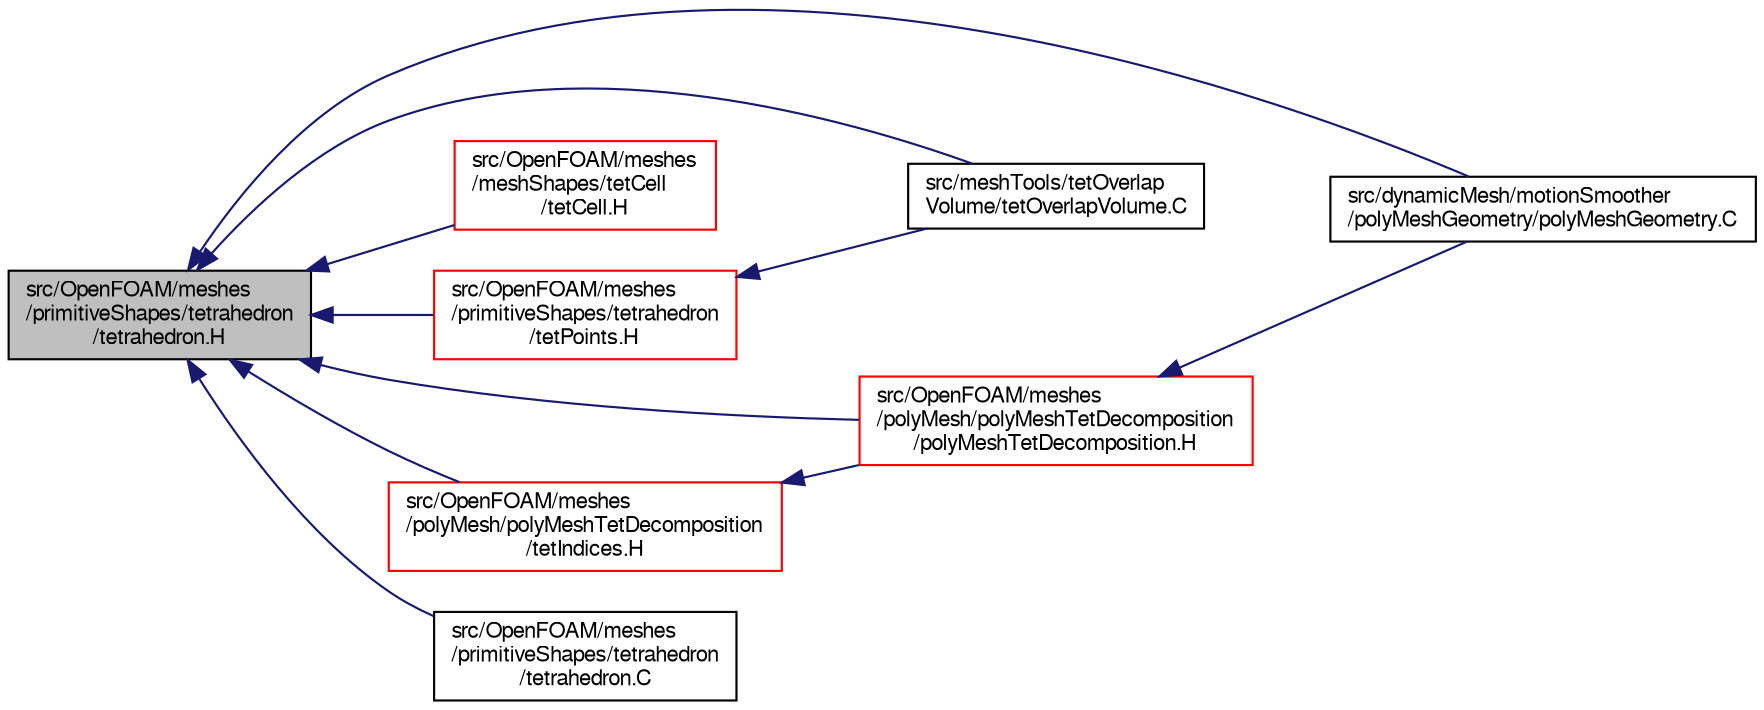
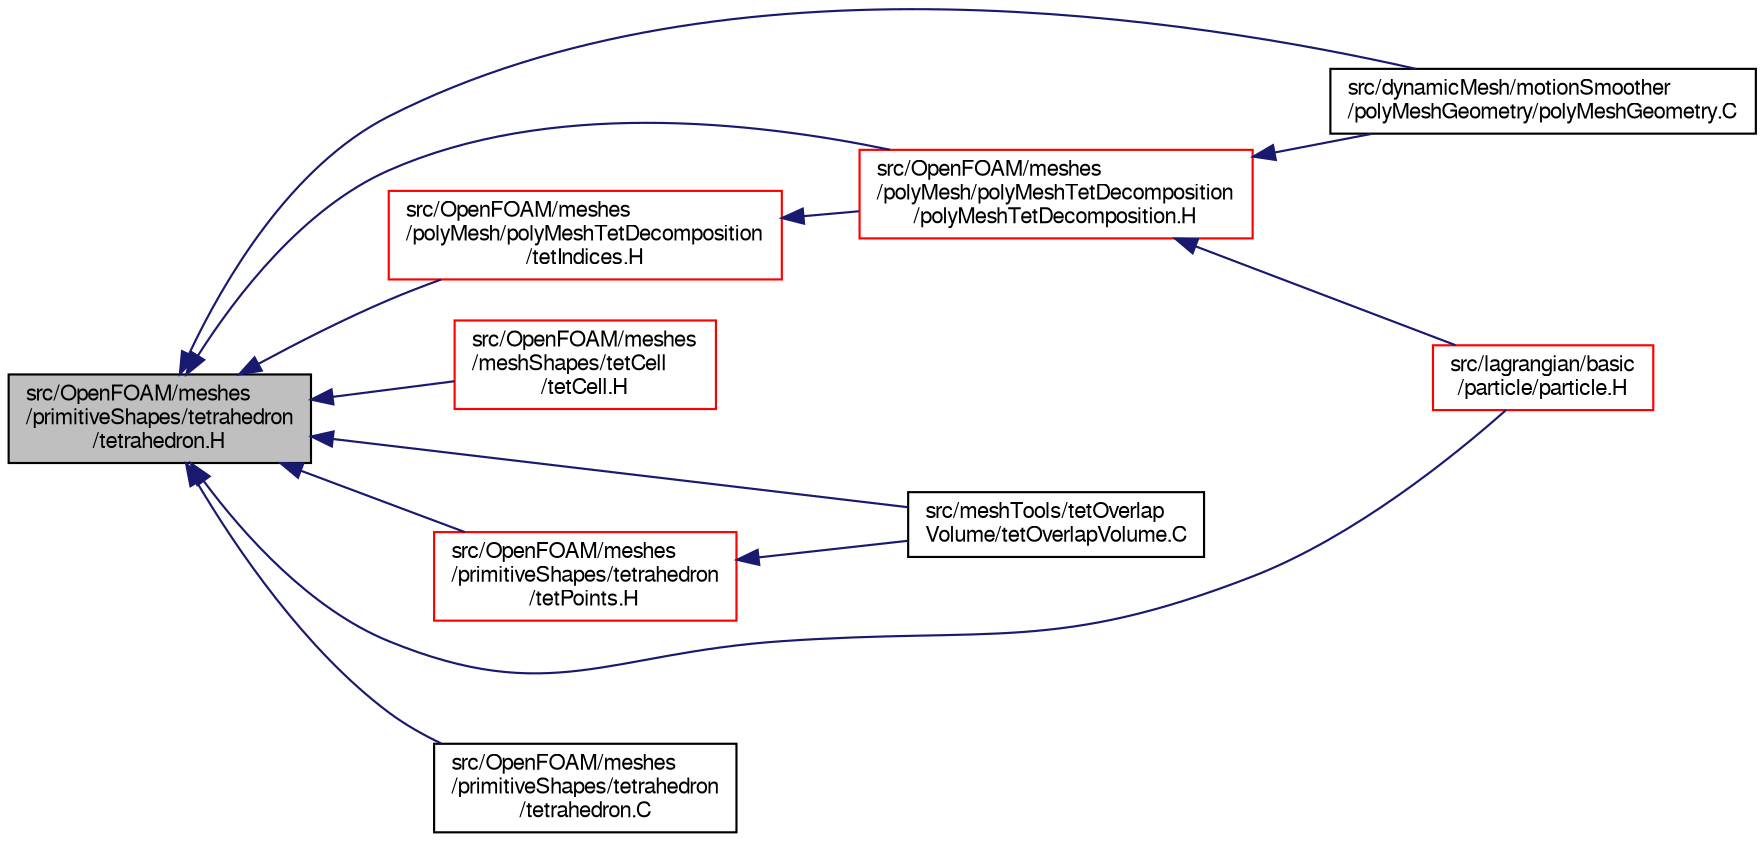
node "src/lagrangian/basic /particle/particle.H": added
